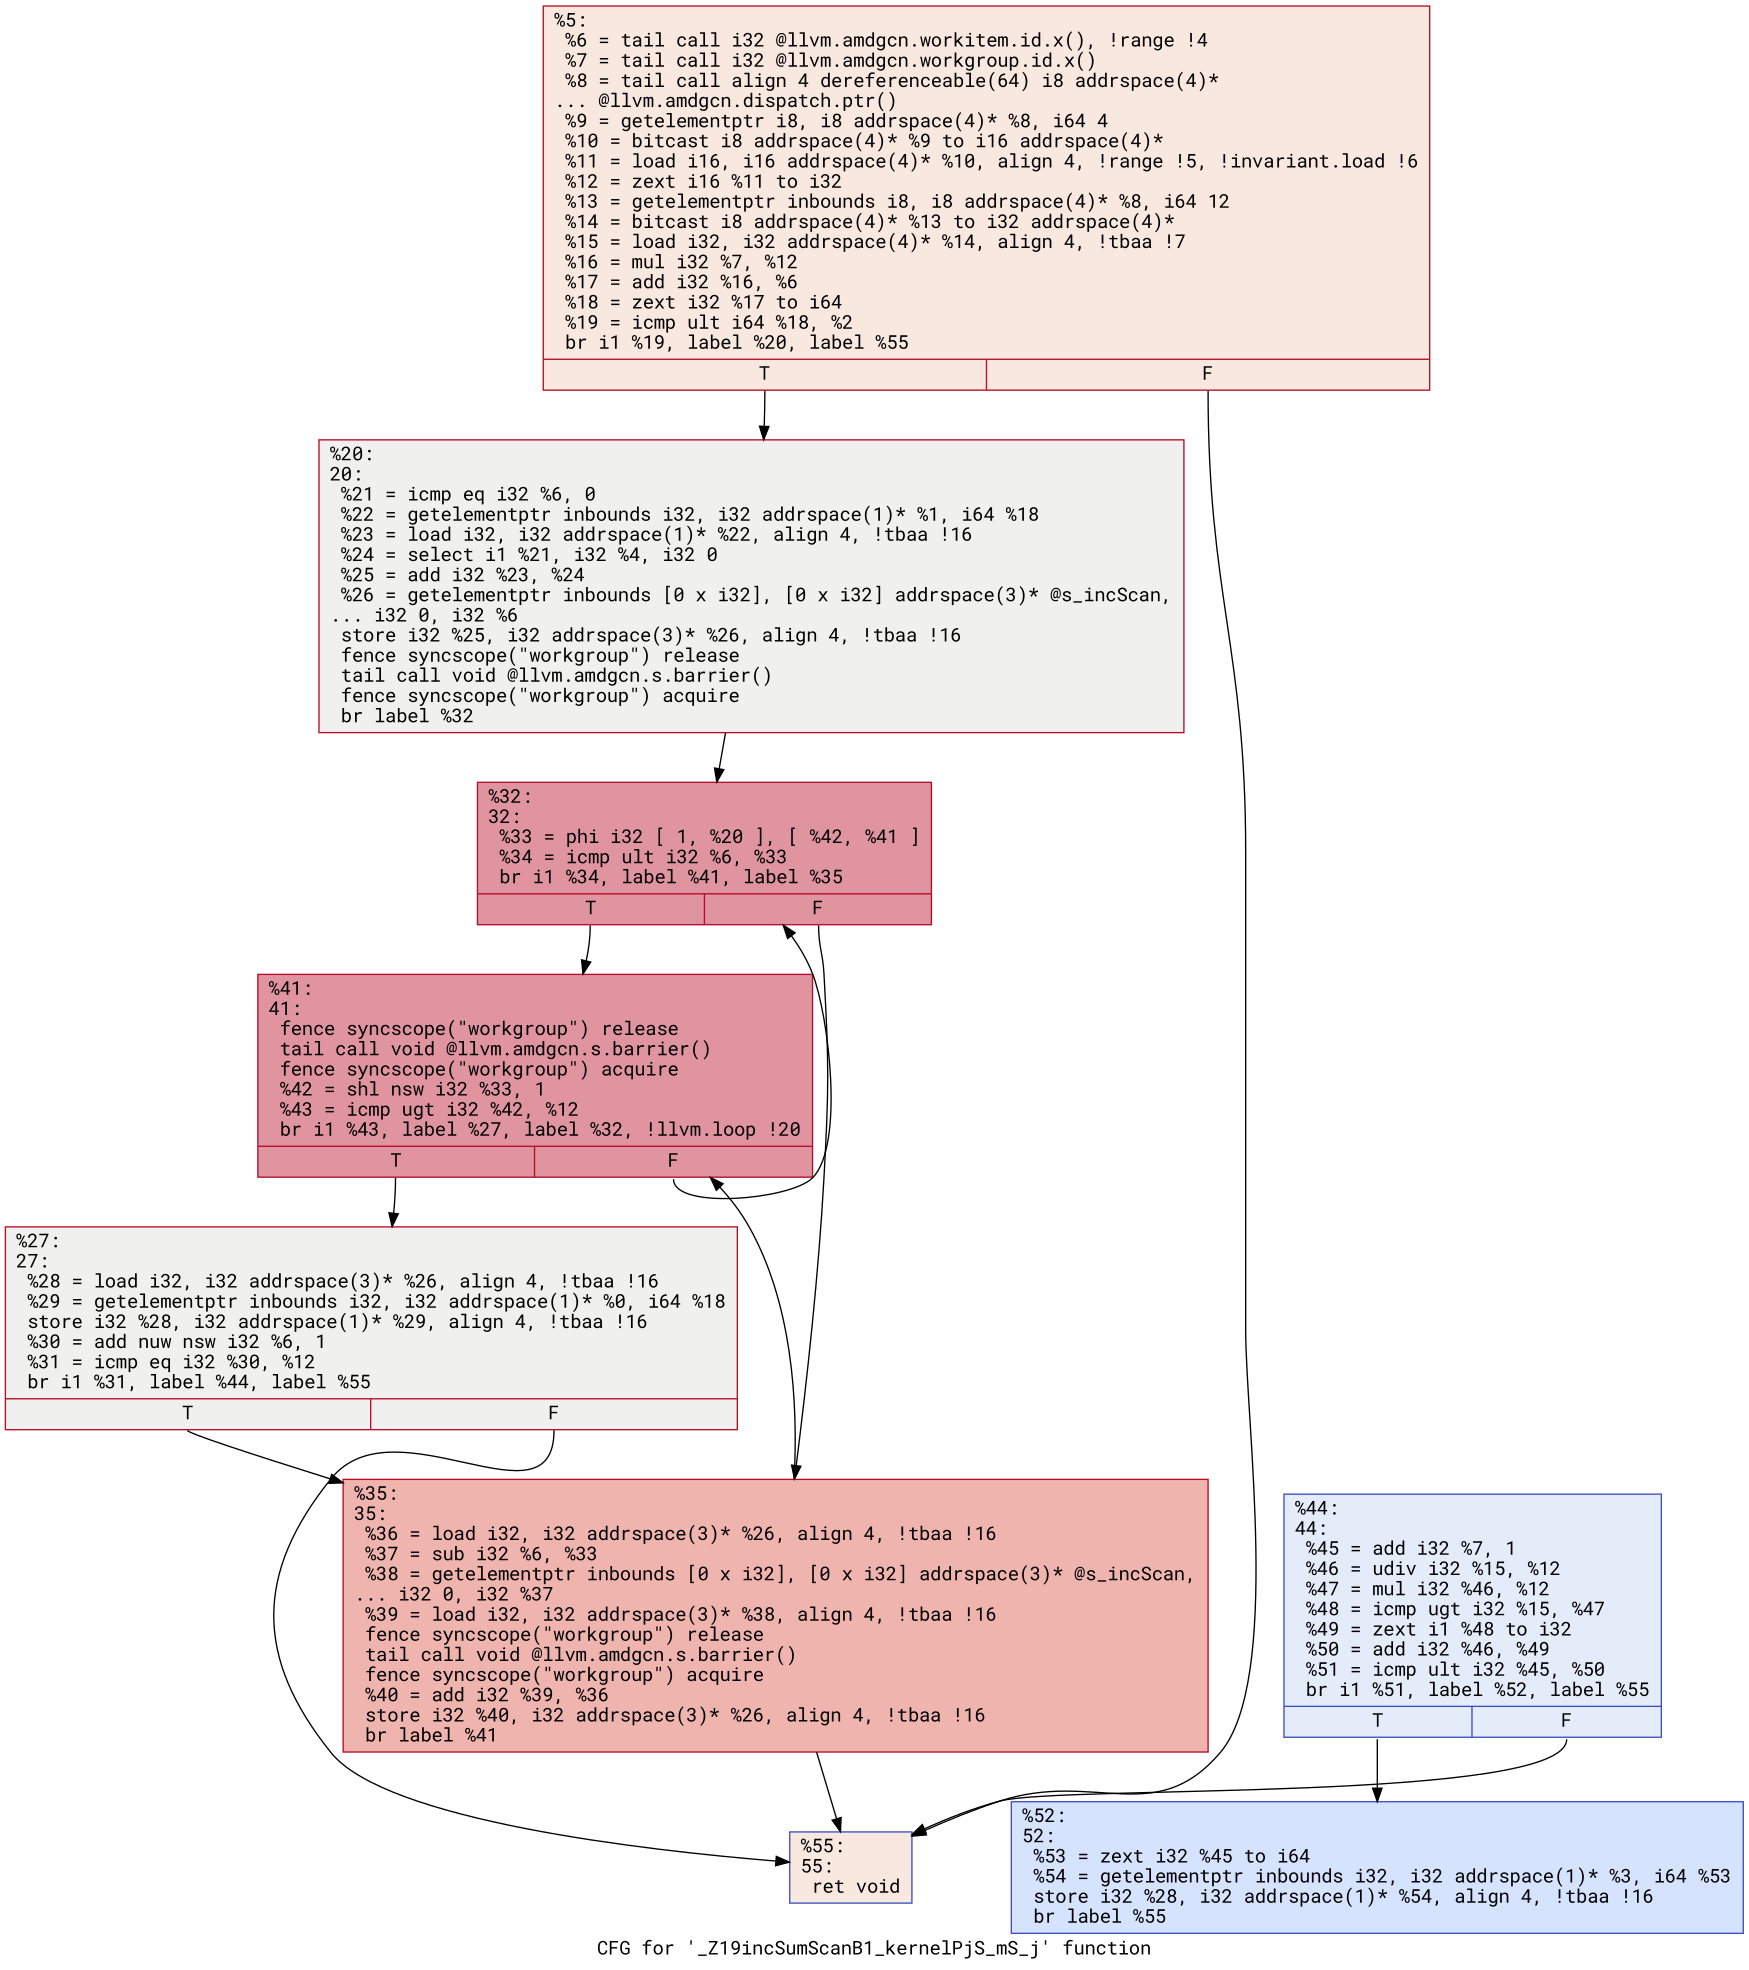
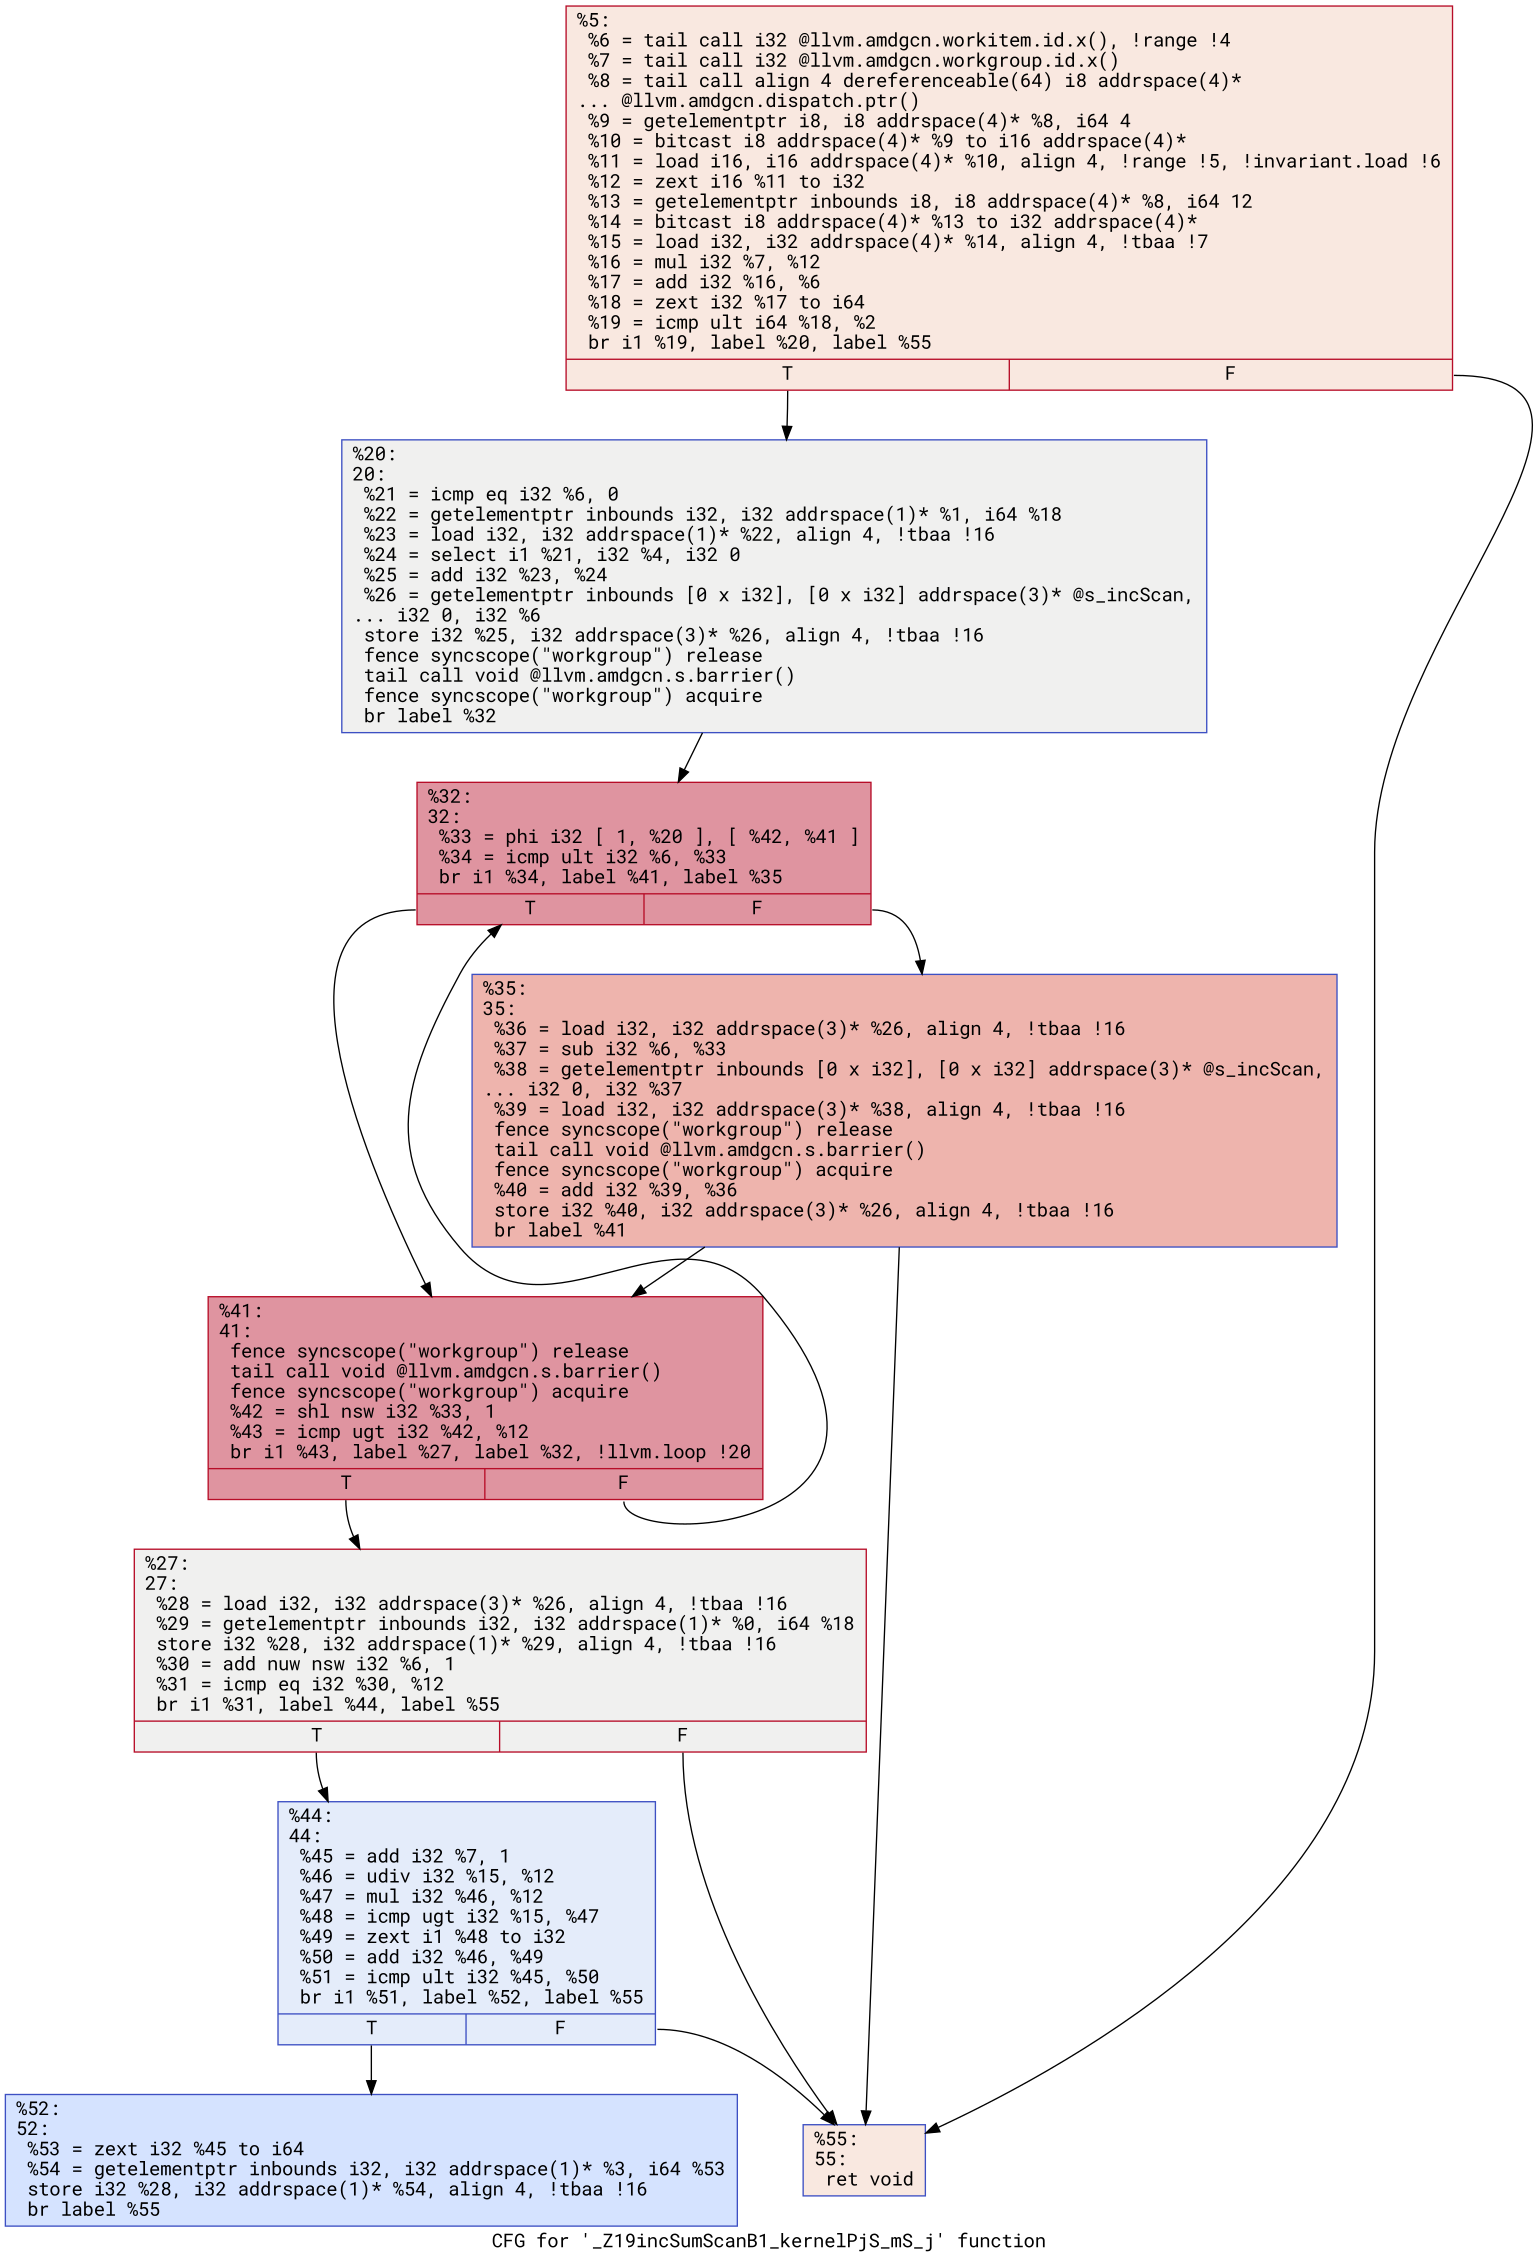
node "%20:": color #b70d28ff -> #3d50c3ff
edge "%27:" -> "%35:": now "%27:" -> "%44:"
node "%35:": color #b70d28ff -> #3d50c3ff
